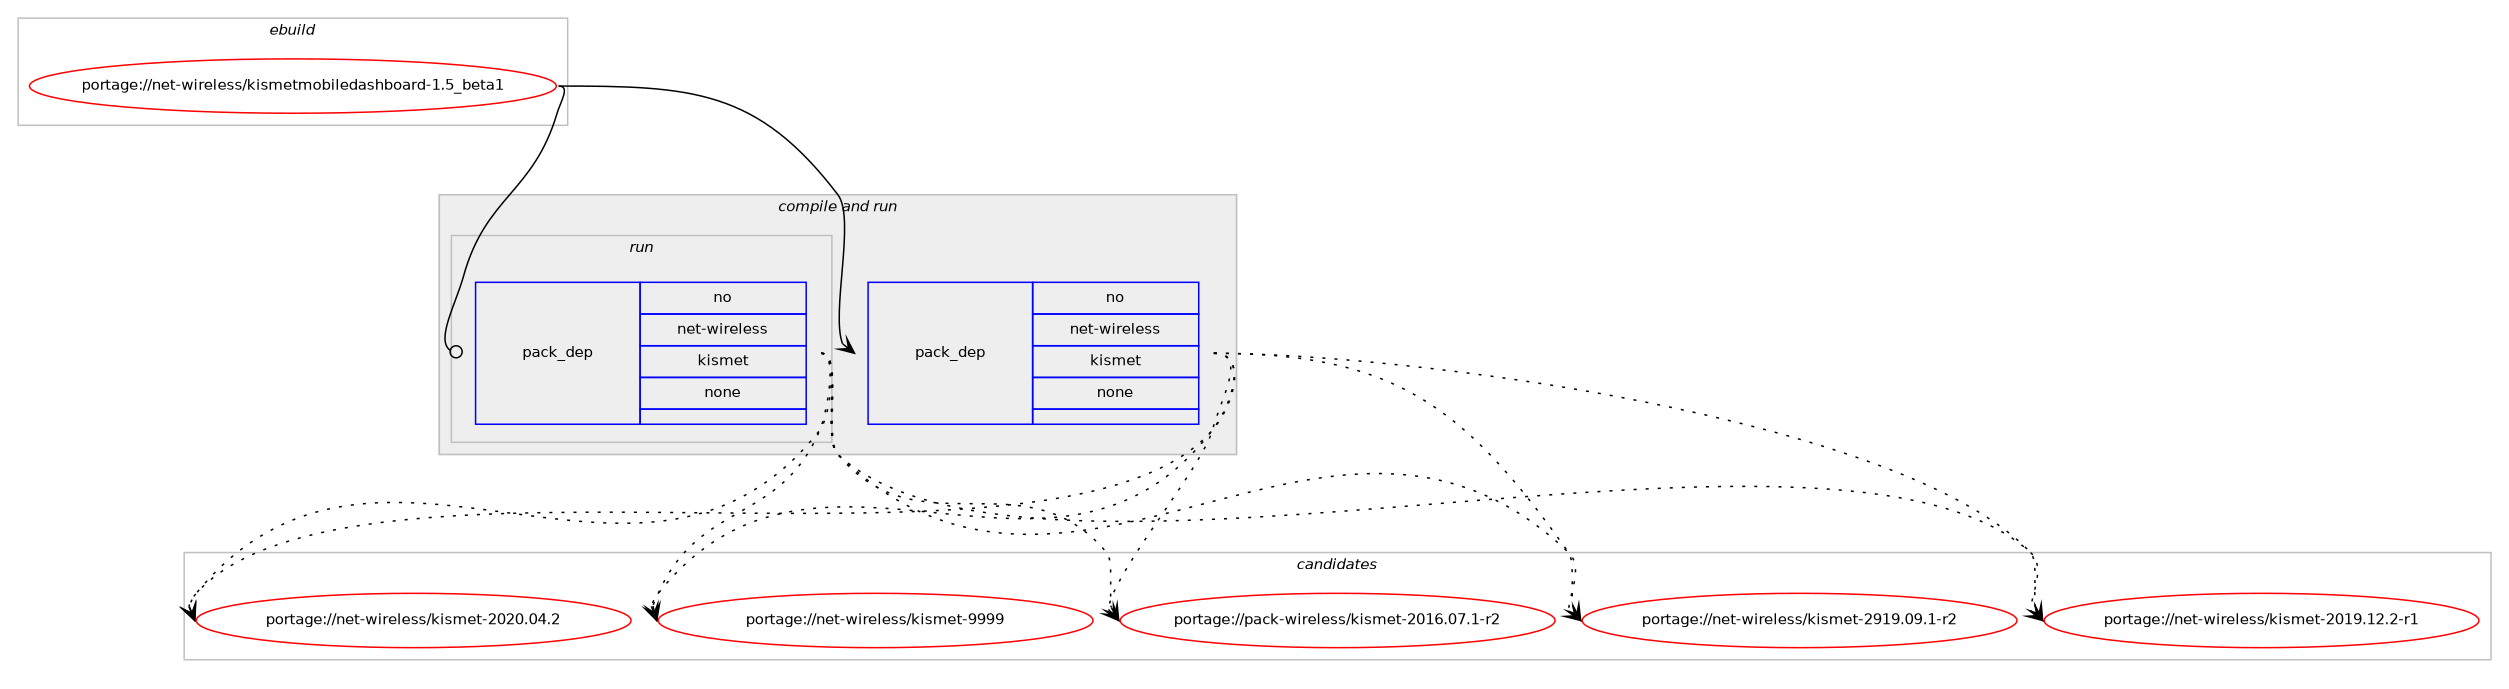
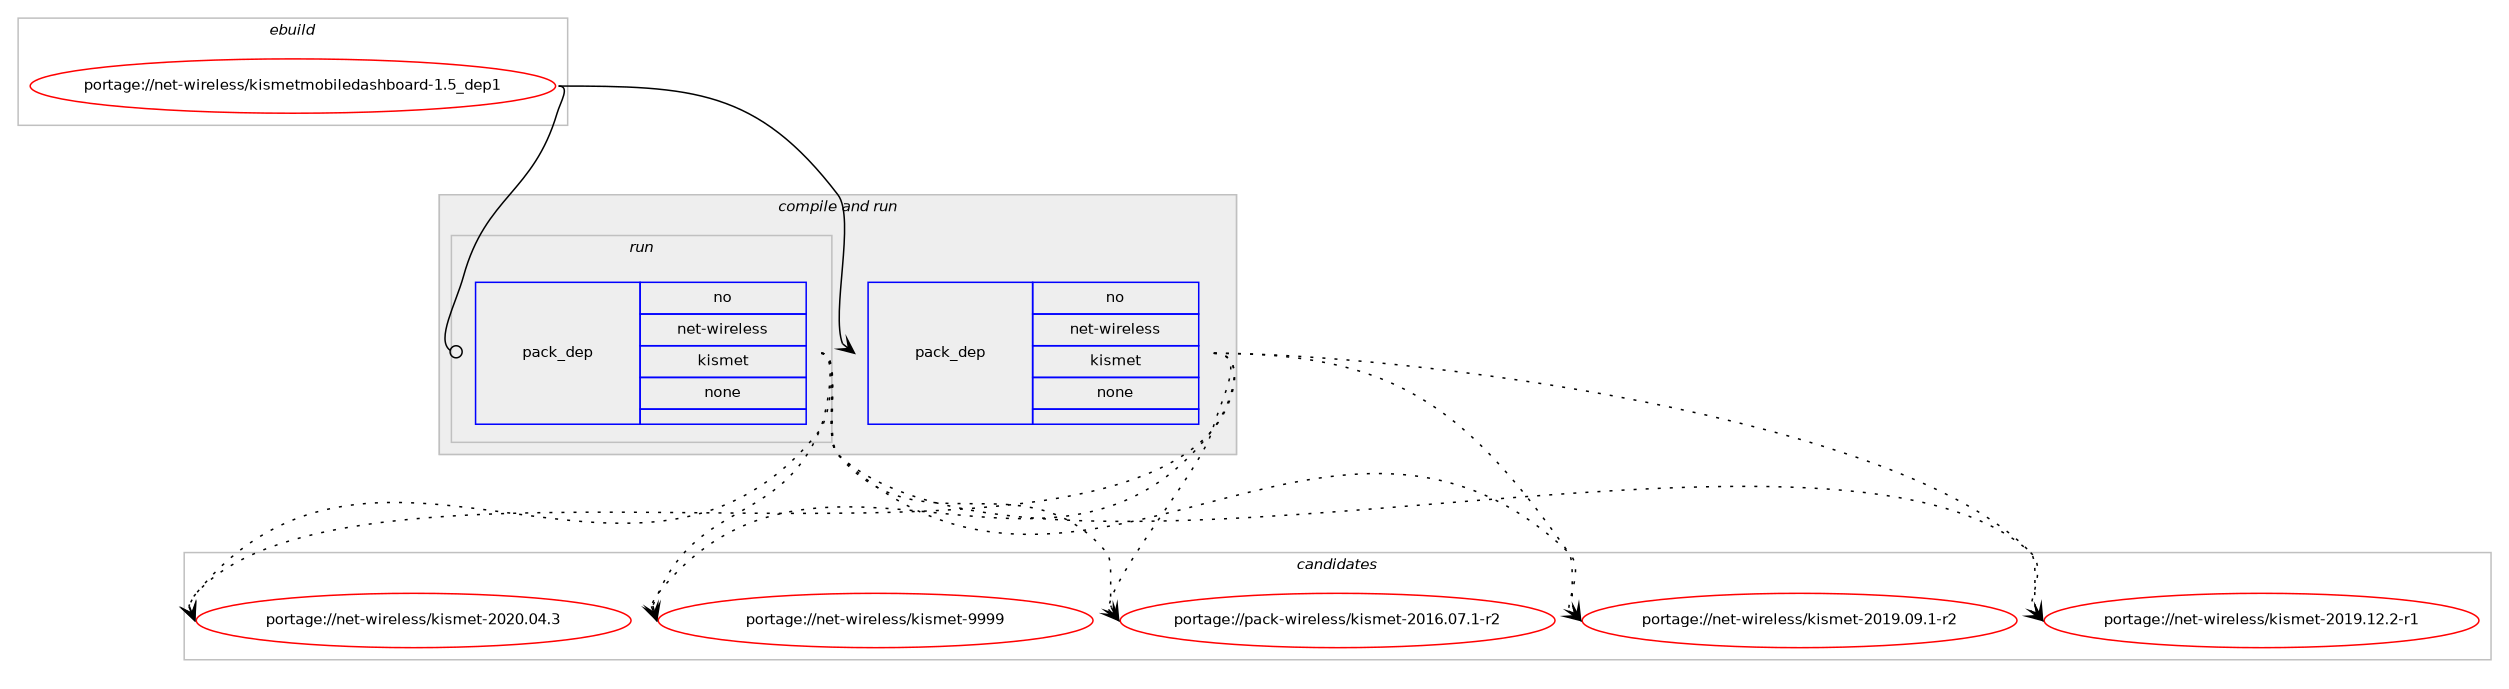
node "portage://net-wireless/kismetmobiledashboard-1.5_beta1": label "portage://net-wireless/kismetmobiledashboard-1.5_beta1" -> "portage://net-wireless/kismetmobiledashboard-1.5_dep1"
node "portage://net-wireless/kismet-2020.04.2": label "portage://net-wireless/kismet-2020.04.2" -> "portage://net-wireless/kismet-2020.04.3"
node "portage://net-wireless/kismet-2919.09.1-r2": label "portage://net-wireless/kismet-2919.09.1-r2" -> "portage://net-wireless/kismet-2019.09.1-r2"
